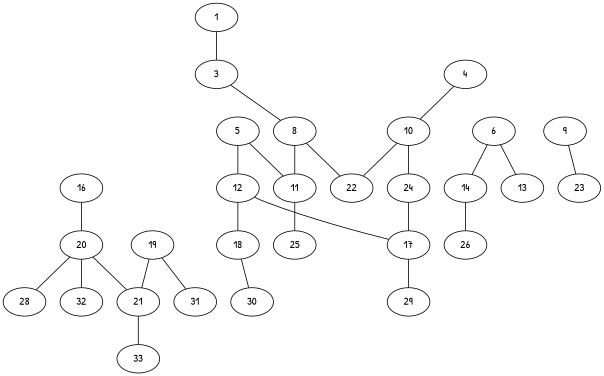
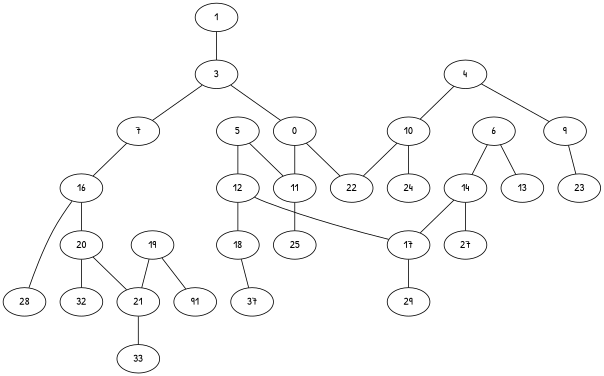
edge "4" -- "9": added
node "7": added
node "8": label "8" -> "0"
edge "24" -- "17": now "14" -- "17"
node "26": label "26" -> "27"
edge "20" -- "28": now "16" -- "28"
node "31": label "31" -> "91"
node "30": label "30" -> "37"
